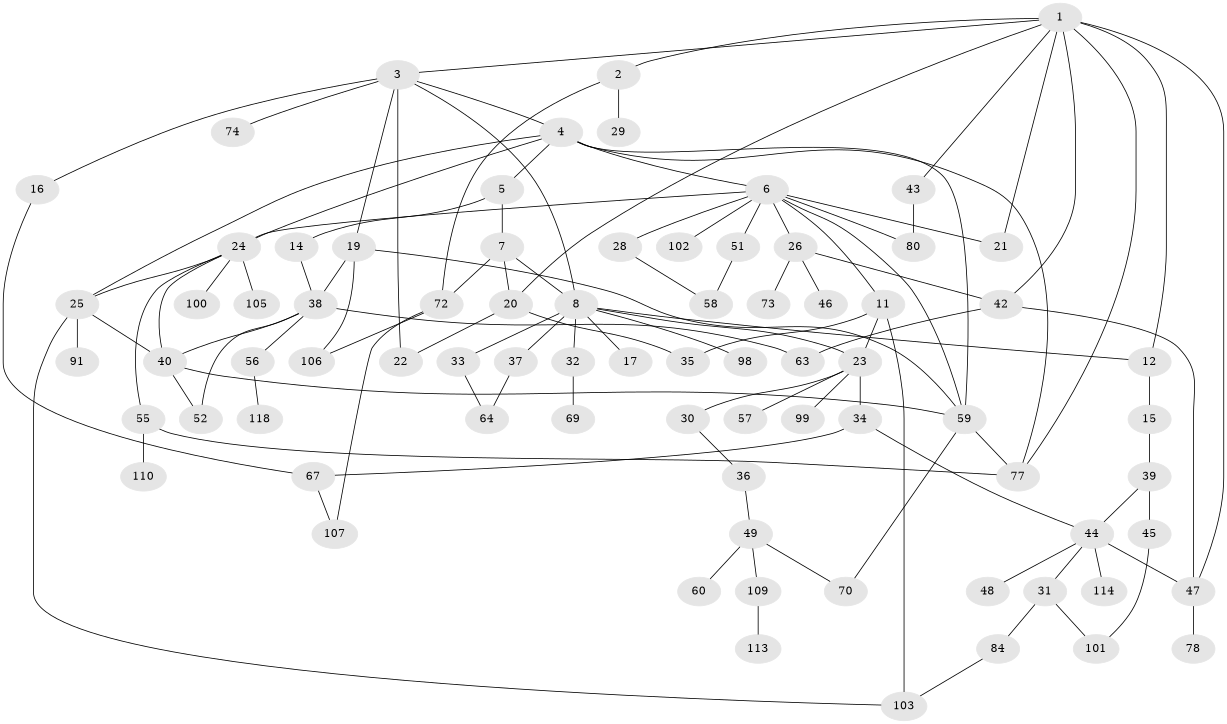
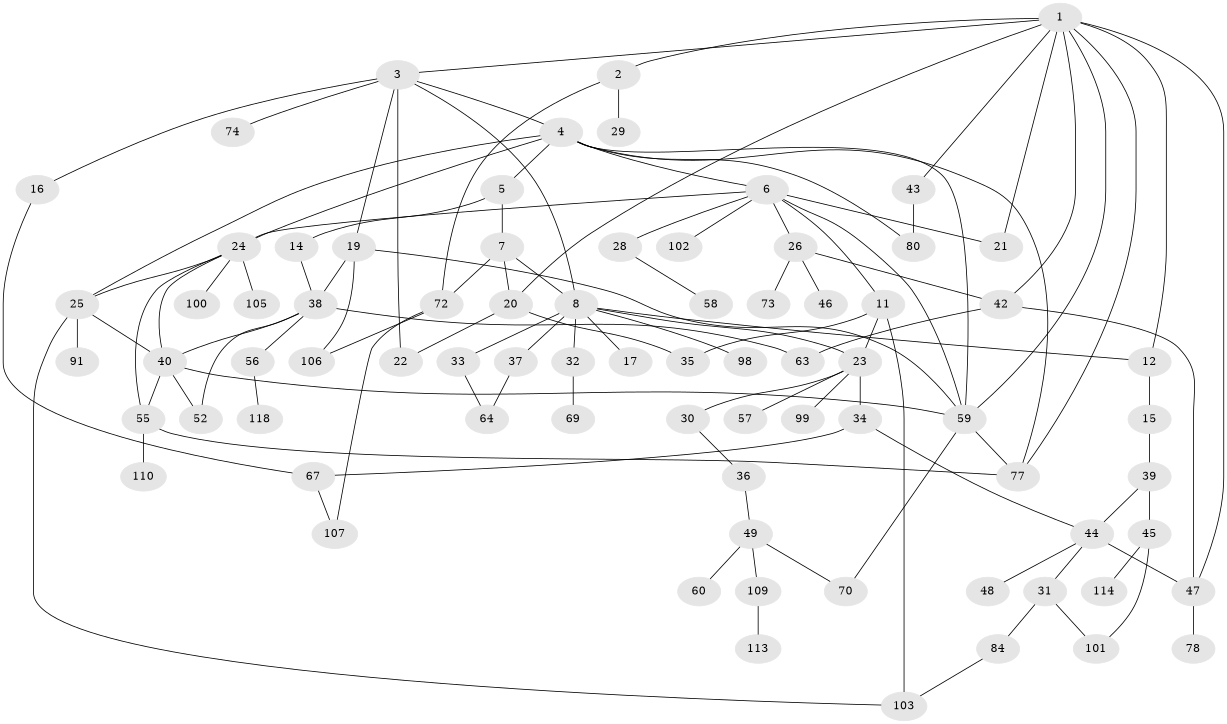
edge "6" -- "80": now "4" -- "80"
edge "1" -- "59": added
node "51": removed
edge "40" -- "55": added
edge "44" -- "114": now "45" -- "114"
